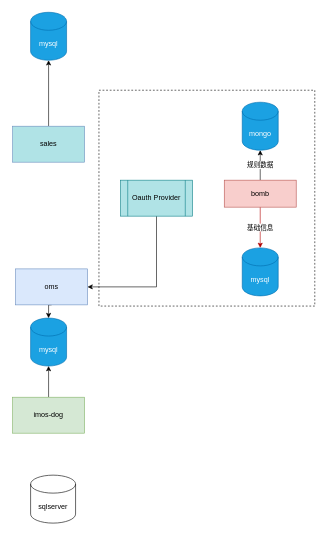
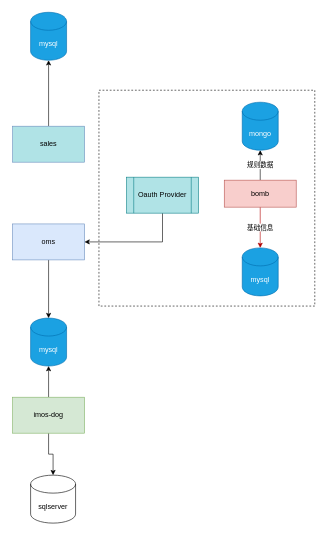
node "Oauth Provider": moved (156, 198) -> (162, 195)
node "oms": moved (51, 287) -> (48, 242)
edge "imos-dog" -> "sqlserver": added
